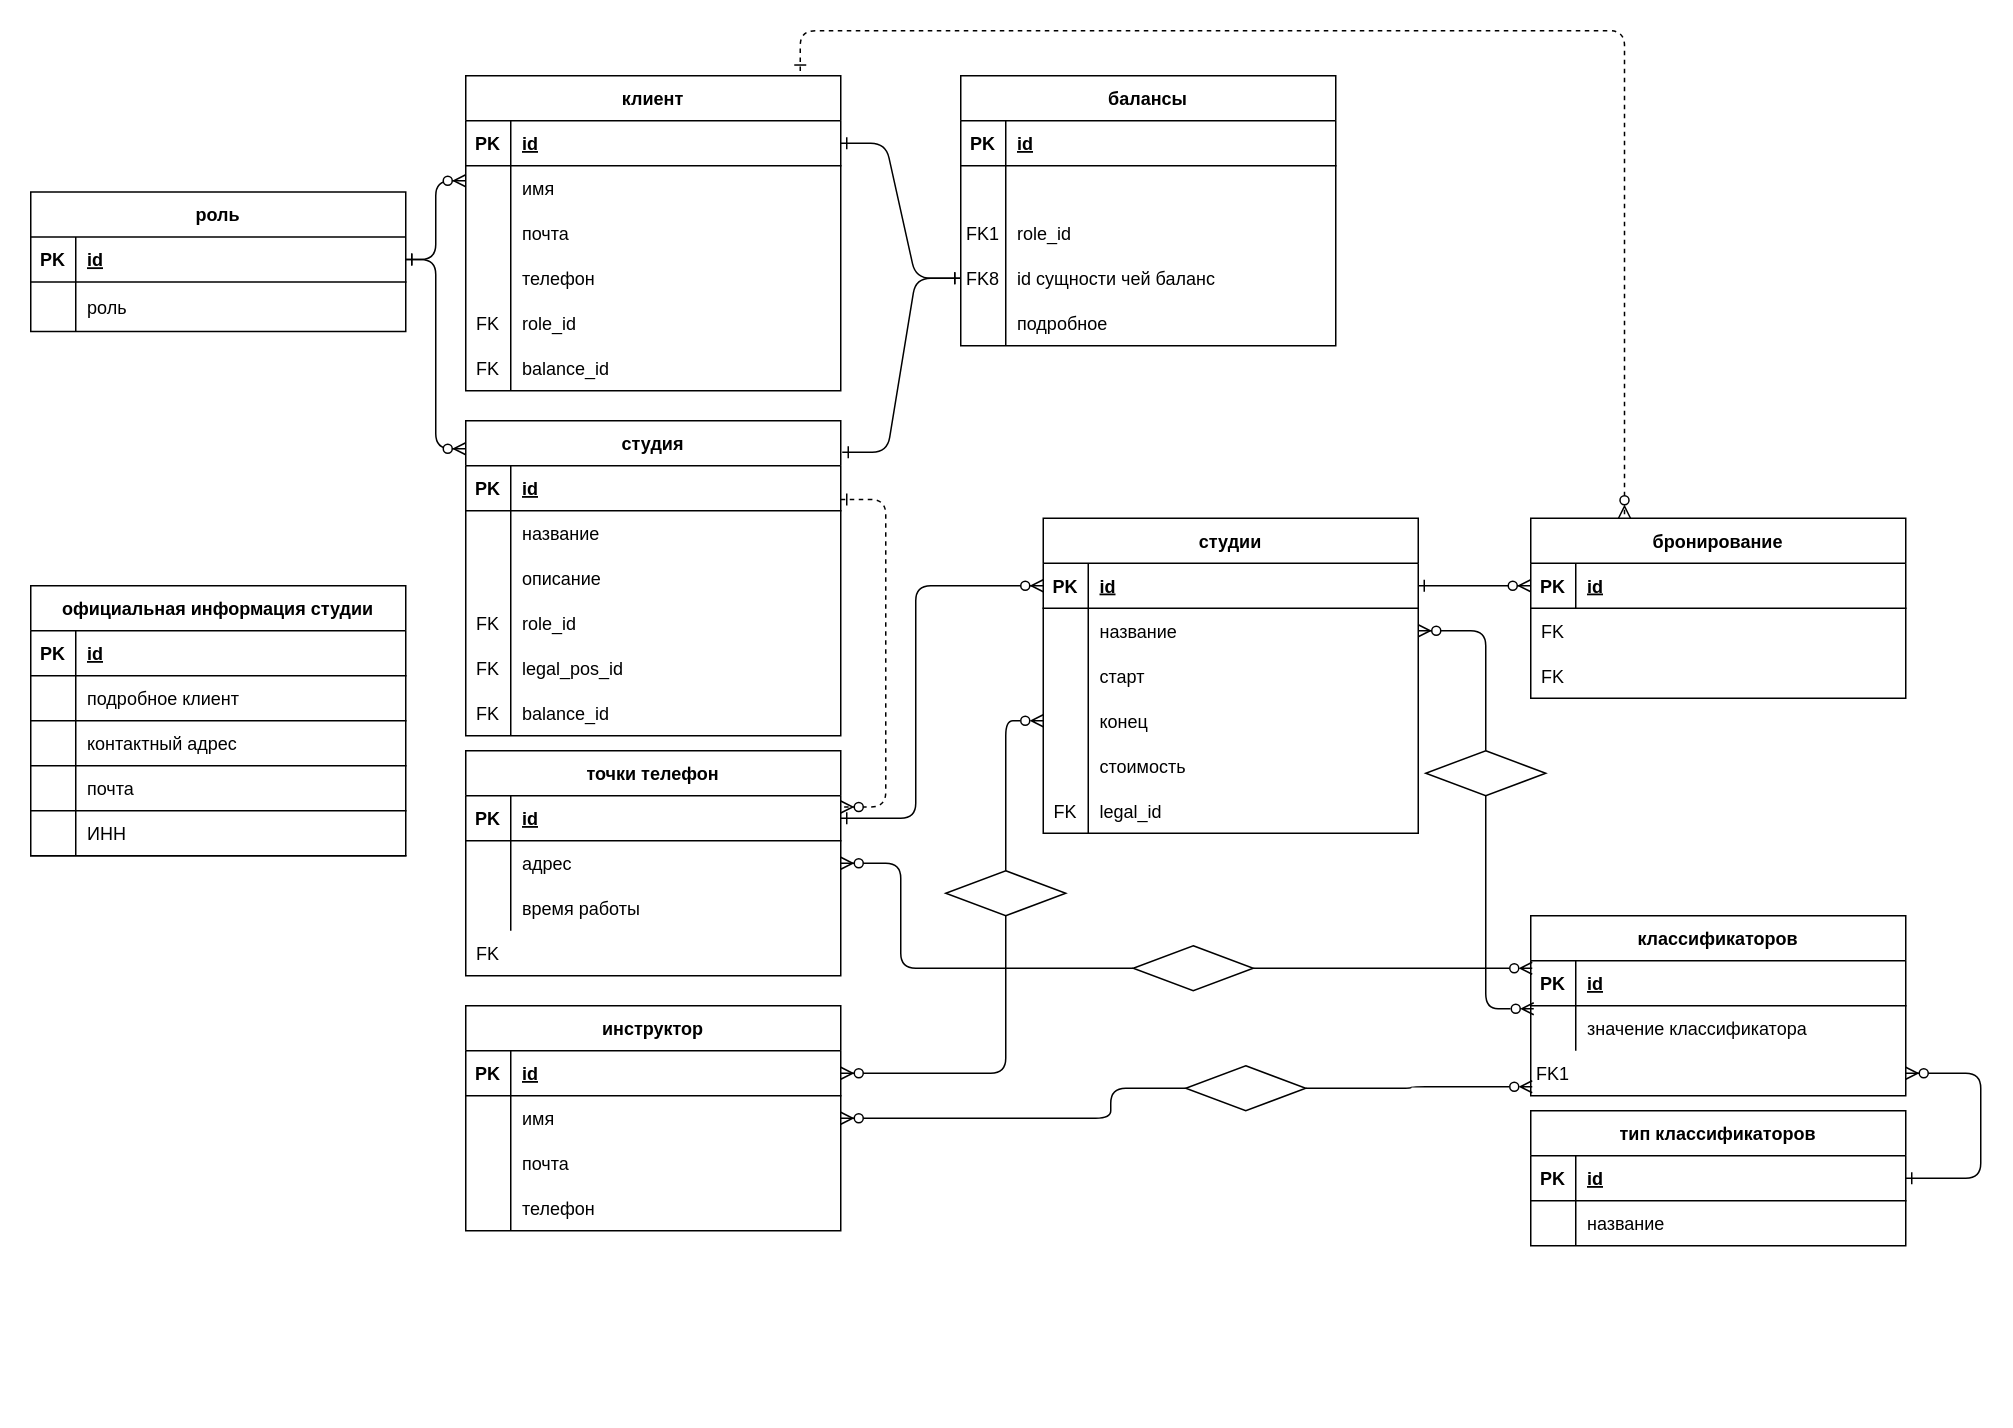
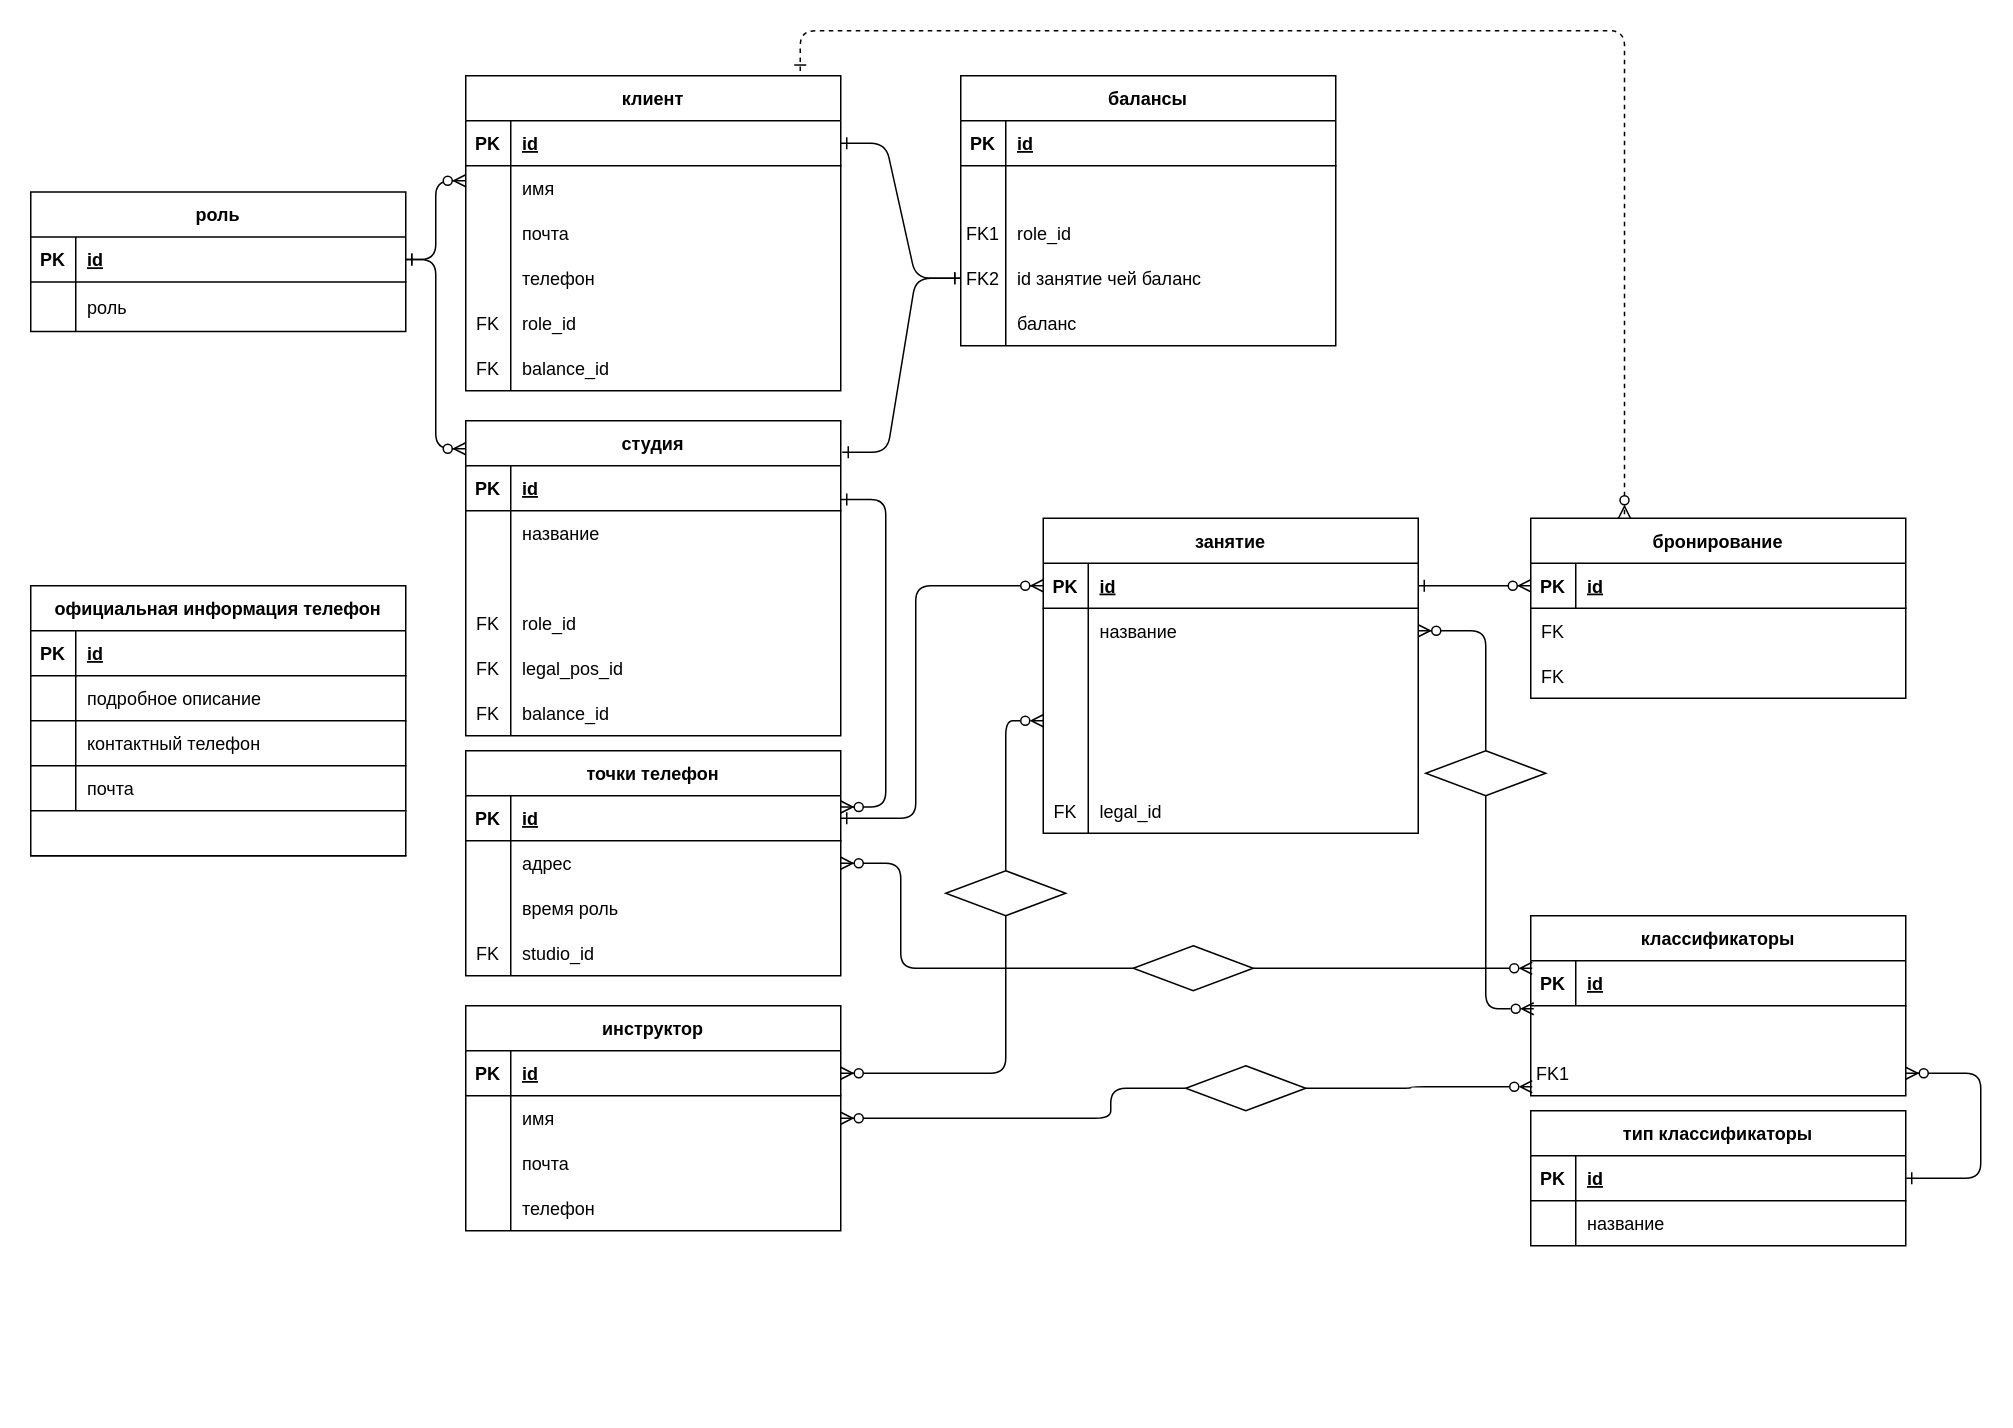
node "FK8": label "FK8" -> "FK2"
node "id сущности чей баланс": label "id сущности чей баланс" -> "id занятие чей баланс"
node "подробное": label "подробное" -> "баланс"
node "студии": label "студии" -> "занятие"
node "описание": removed
node "официальная информация студии": label "официальная информация студии" -> "официальная информация телефон"
edge "студия" -- "точки телефон": style dashed -> solid
node "старт": removed
node "подробное клиент": label "подробное клиент" -> "подробное описание"
node "конец": removed
node "контактный адрес": label "контактный адрес" -> "контактный телефон"
node "стоимость": removed
node "ИНН": removed
node "время работы": label "время работы" -> "время роль"
node "классификаторов": label "классификаторов" -> "классификаторы"
node "studio_id": added
node "значение классификатора": removed
node "тип классификаторов": label "тип классификаторов" -> "тип классификаторы"
